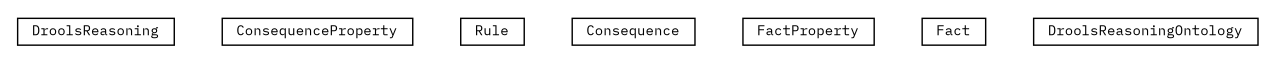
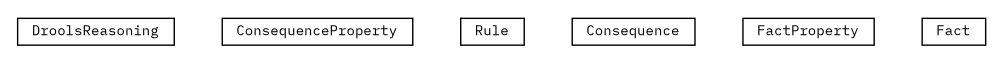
node "DroolsReasoningOntology": removed
